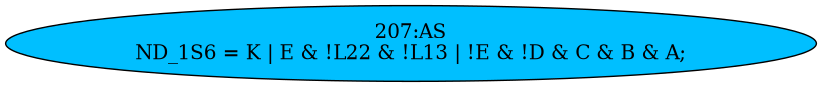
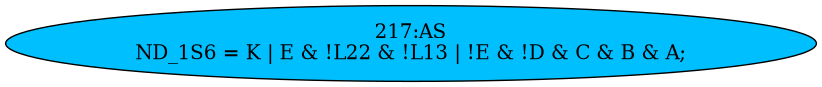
node "207:AS ND_1S6 = K | E & !L22 & !L13 | !E & !D & C & B & A;": label "207:AS ND_1S6 = K | E & !L22 & !L13 | !E & !D & C & B & A;" -> "217:AS ND_1S6 = K | E & !L22 & !L13 | !E & !D & C & B & A;"
